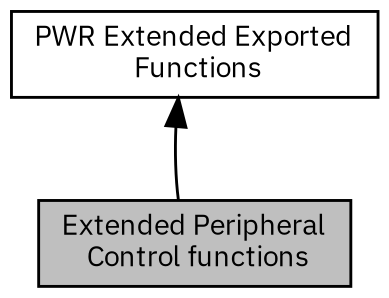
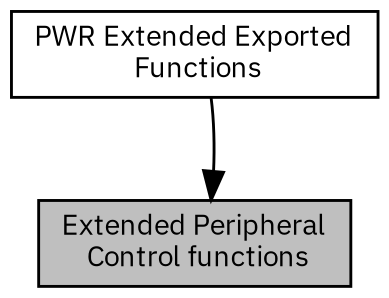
edge "Extended Peripheral Control functions" -> "PWR Extended Exported Functions": reversed
